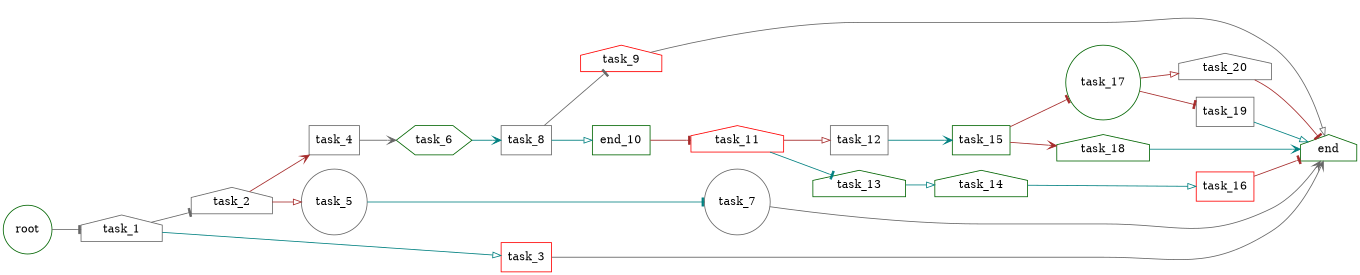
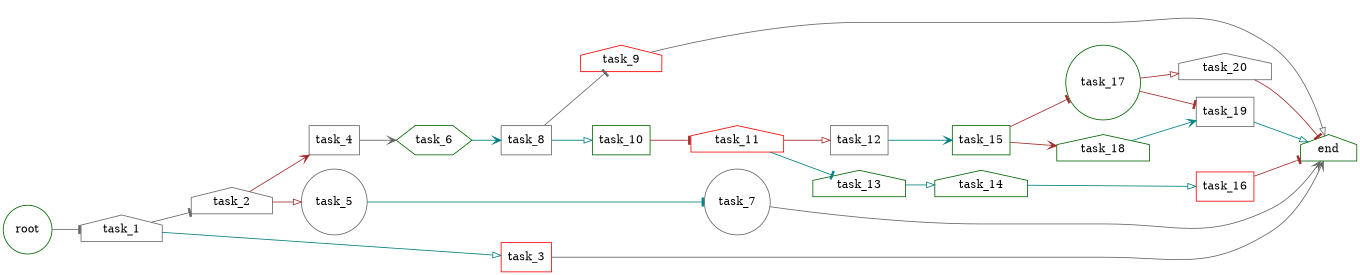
node "end_10": label "end_10" -> "task_10"
edge "task_18" -> "end": now "task_18" -> "task_19"
